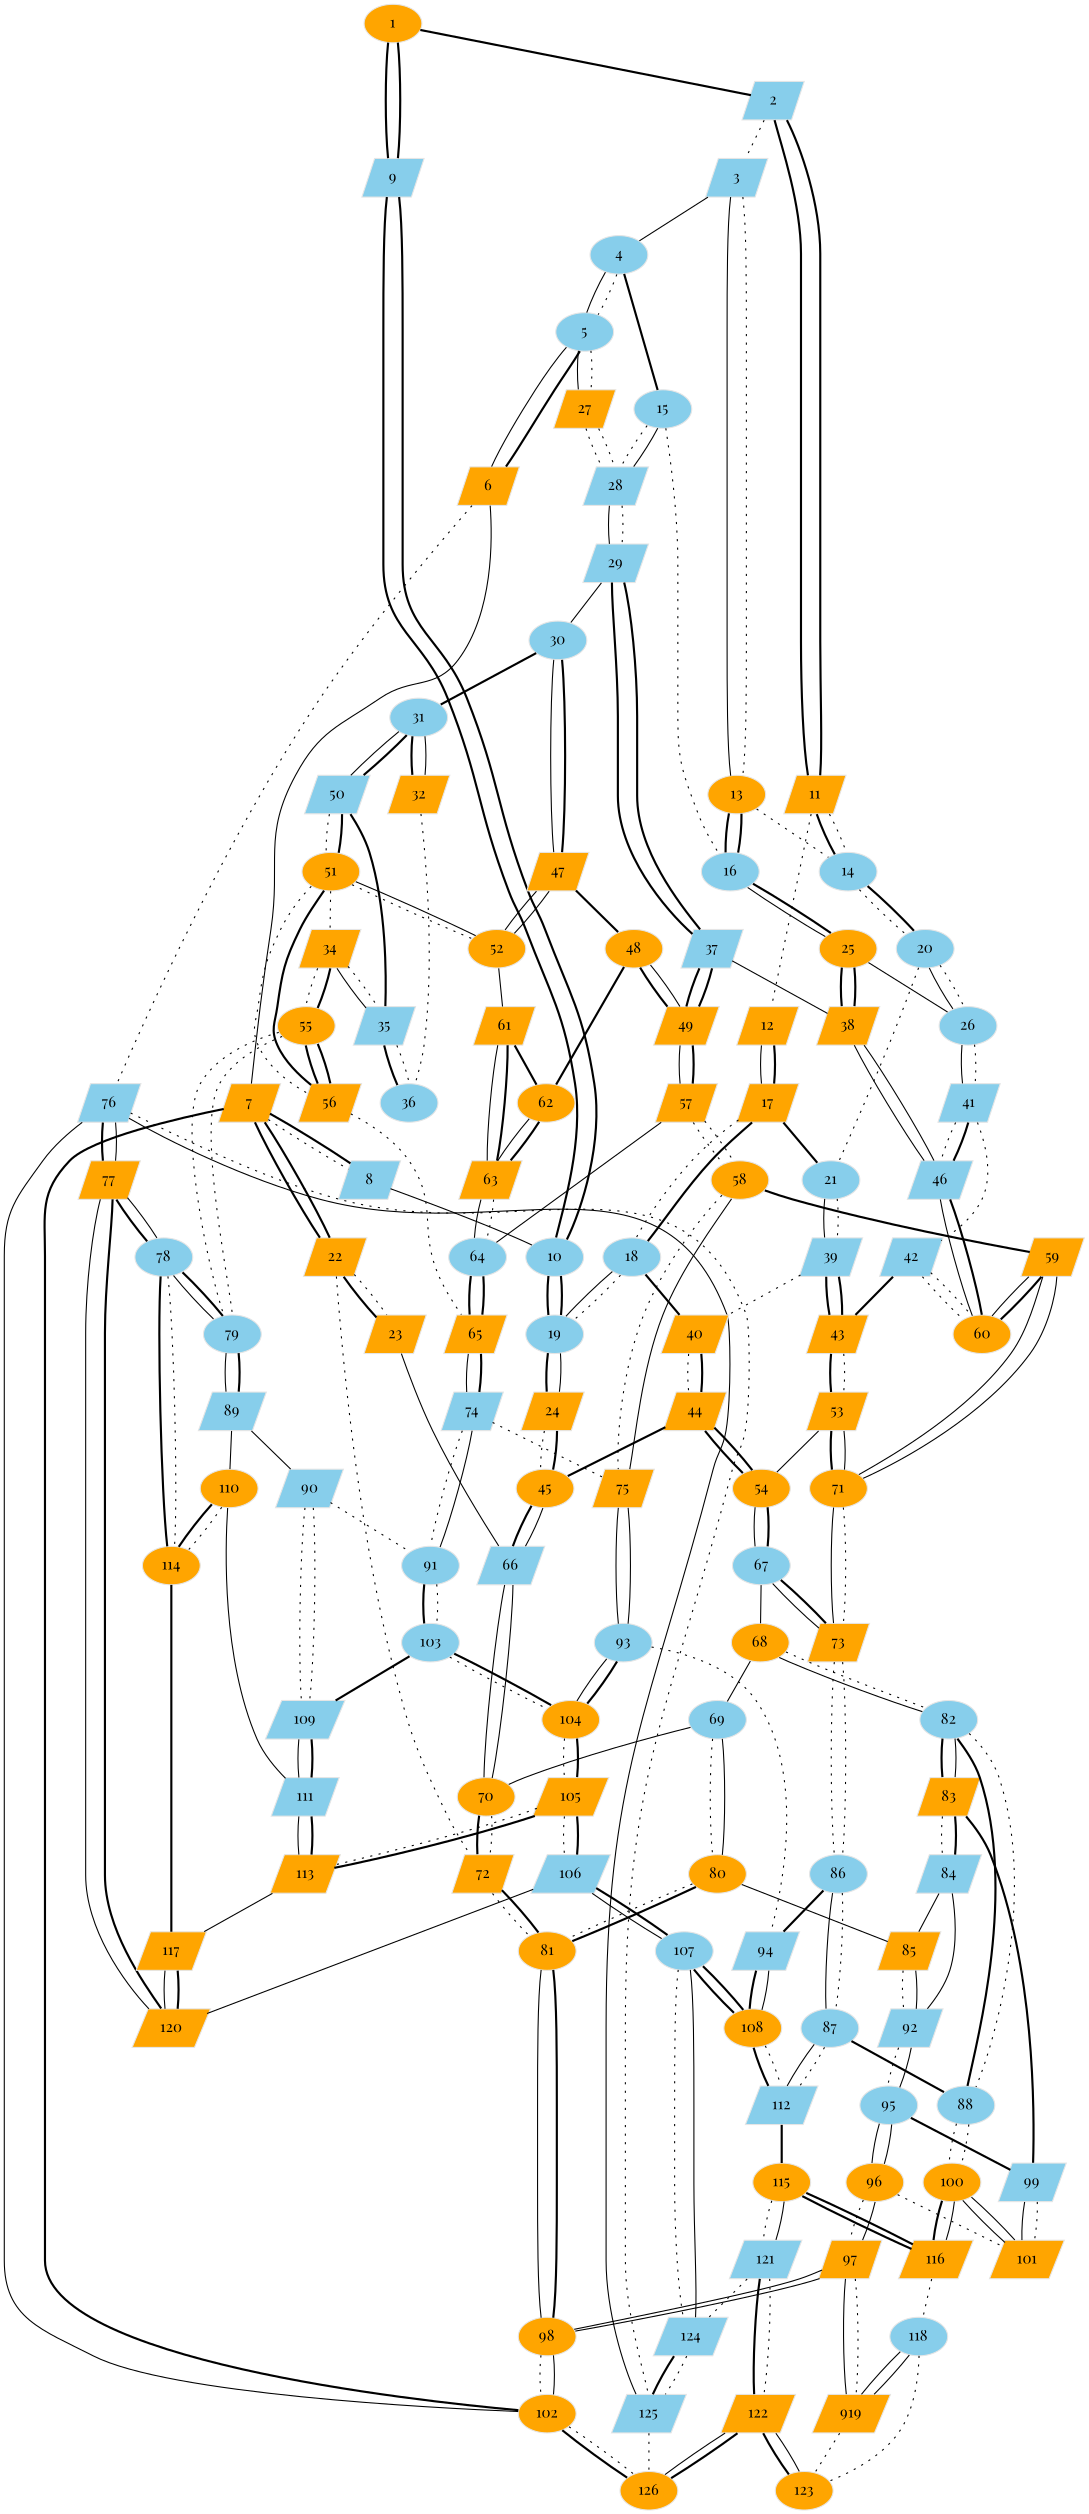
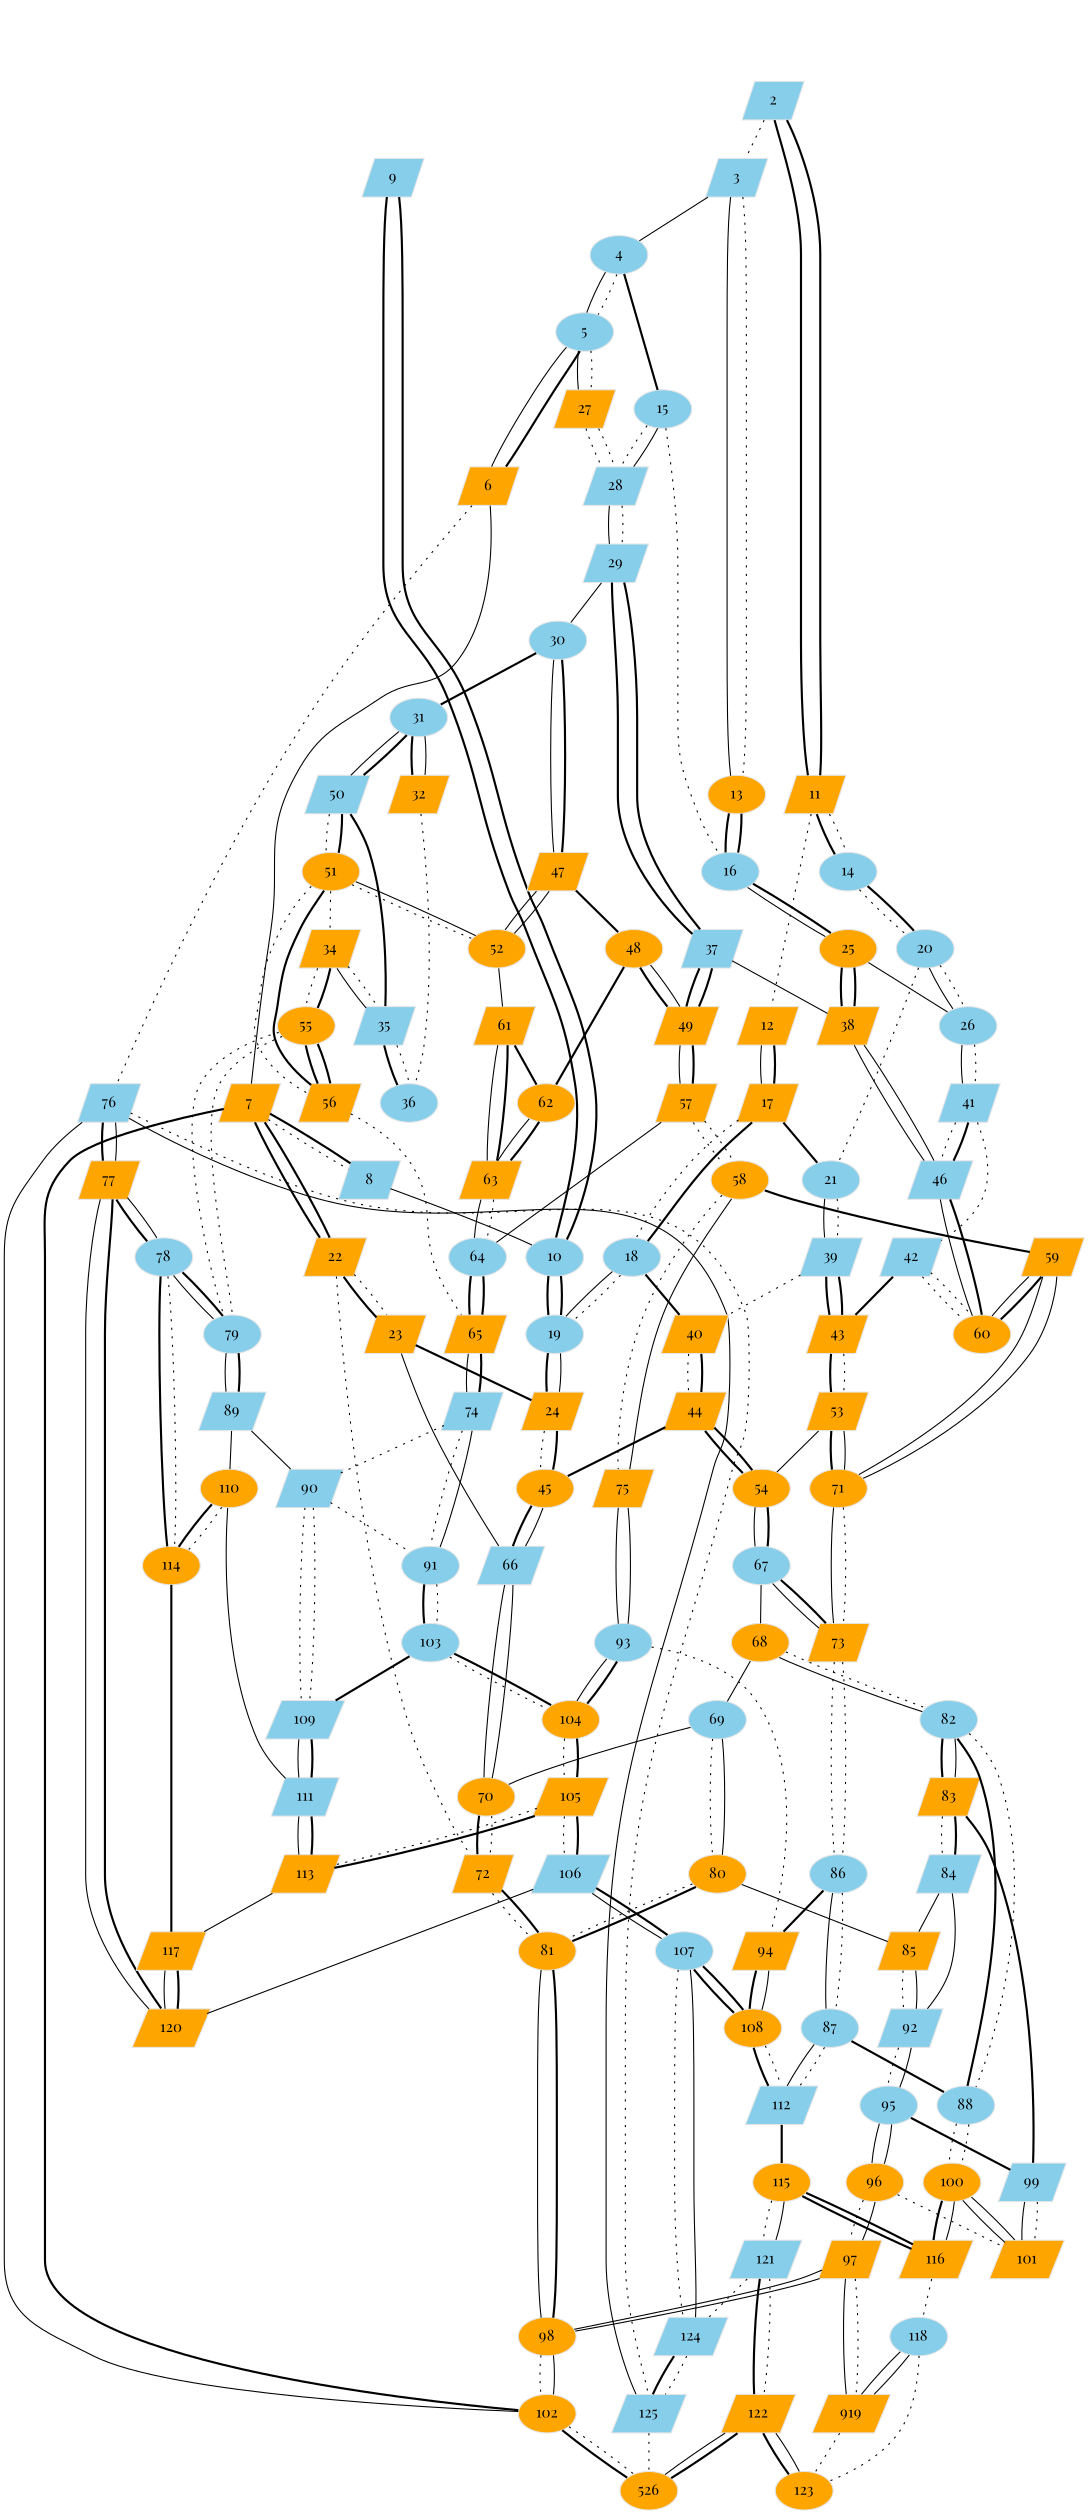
node "1": removed
edge "13" -- "14": removed
edge "23" -- "24": added
edge "74" -- "75": now "74" -- "90"
node "94": fillcolor skyblue -> orange
node "126": label "126" -> "526"
